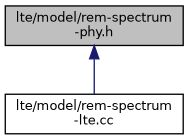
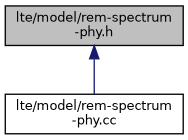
node "lte/model/rem-spectrum -lte.cc": label "lte/model/rem-spectrum -lte.cc" -> "lte/model/rem-spectrum -phy.cc"
